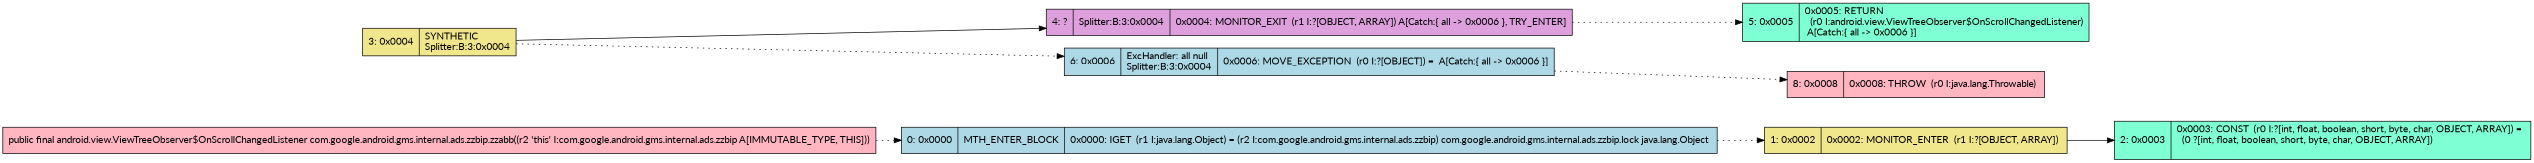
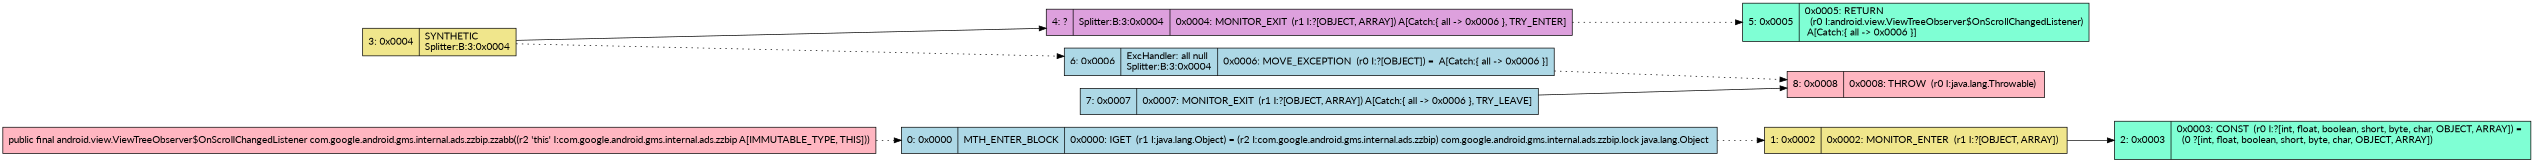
node "7: 0x0007": added
